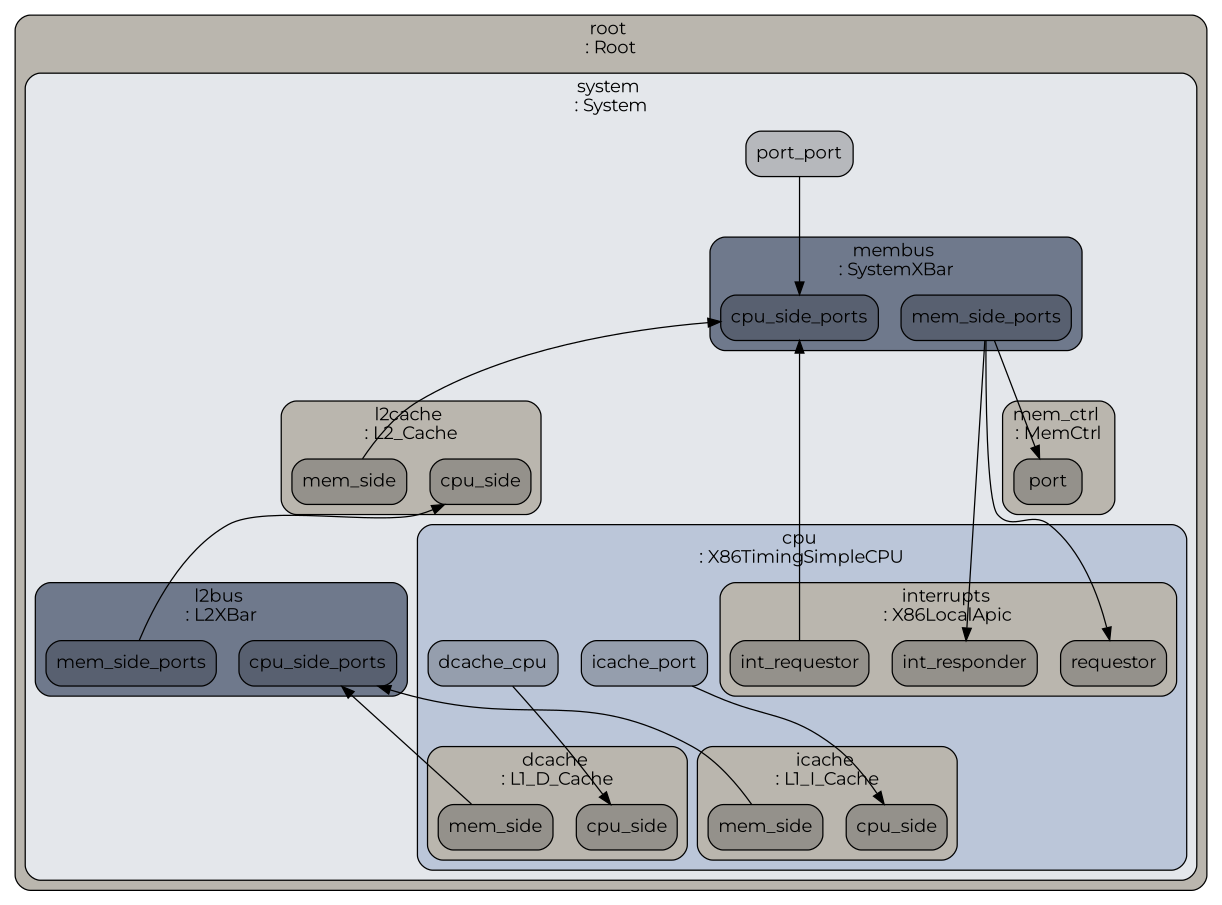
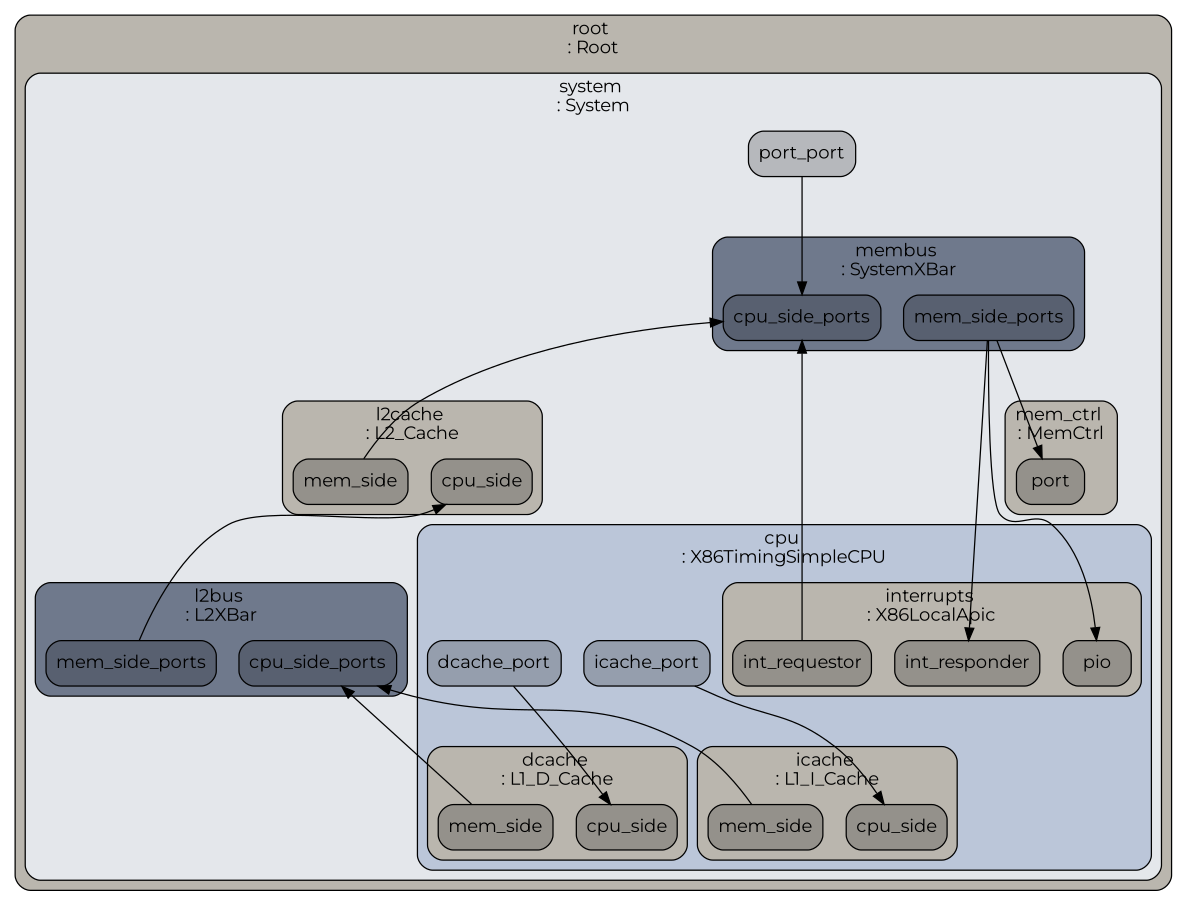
node "dcache_cpu": label "dcache_cpu" -> "dcache_port"
node "requestor": label "requestor" -> "pio"
